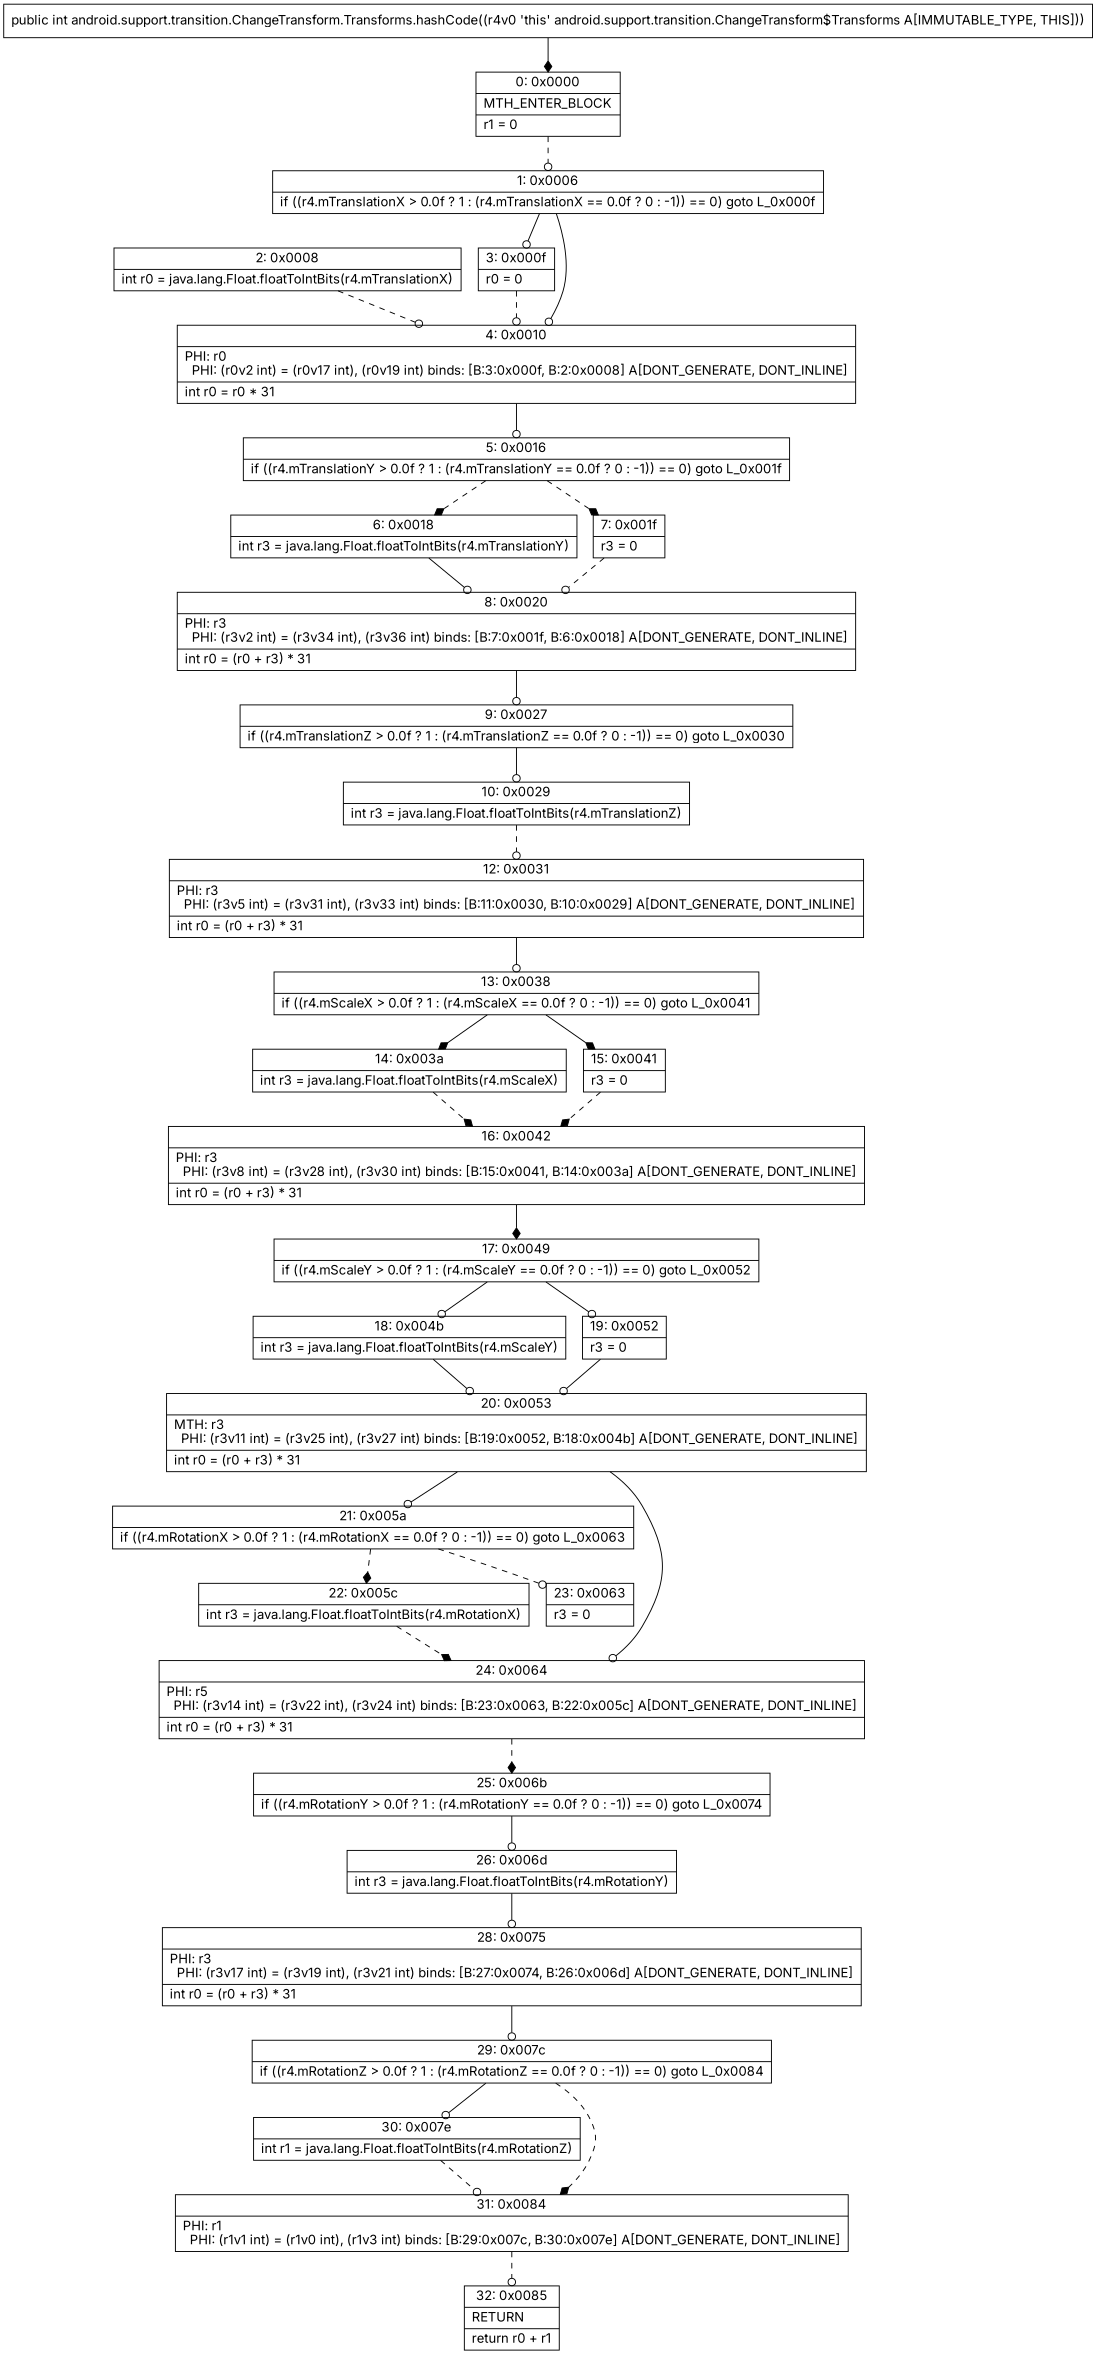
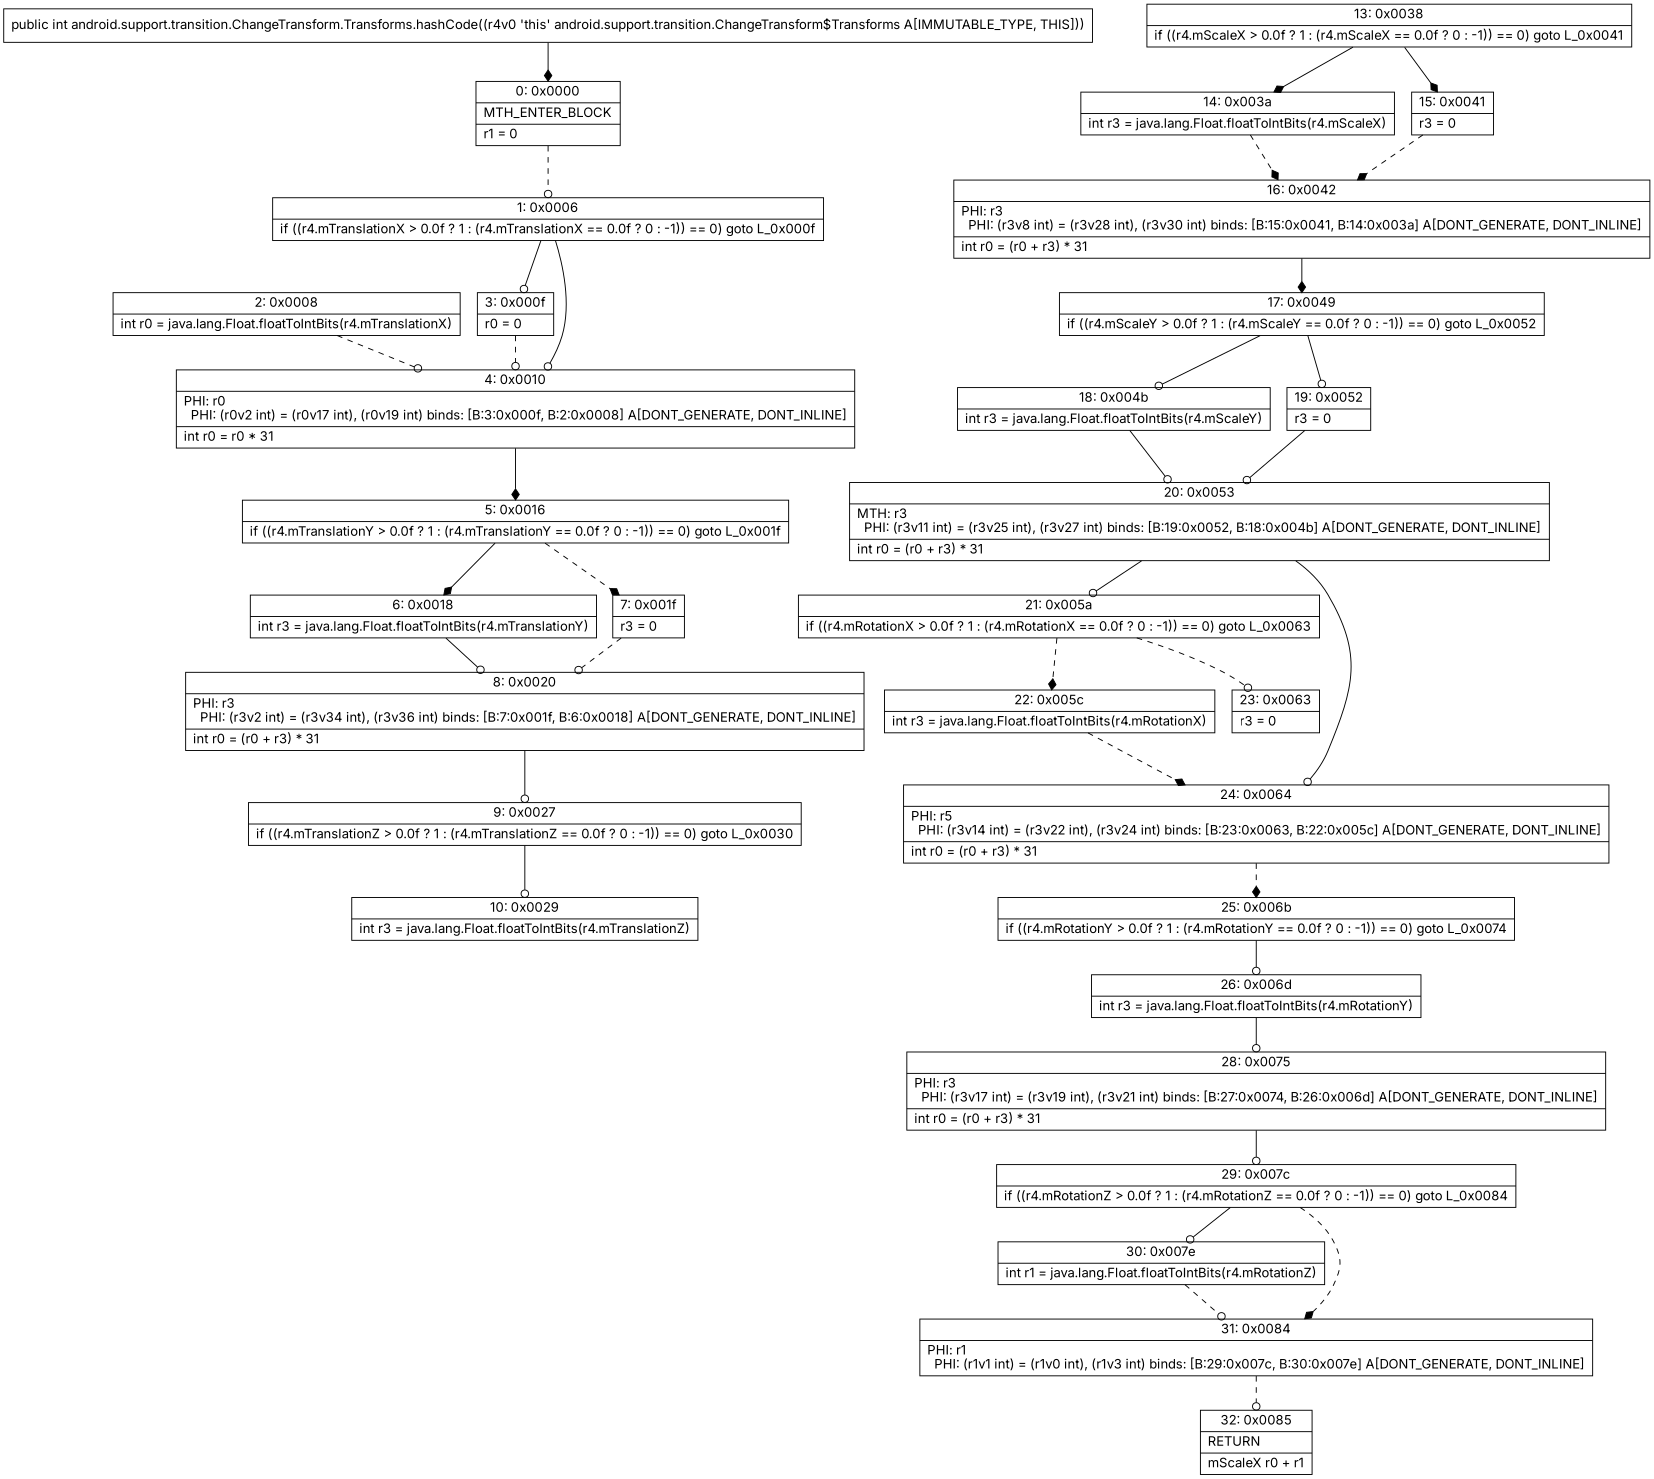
edge "4: 0x0010" -> "5: 0x0016": arrowhead odot -> diamond
edge "5: 0x0016" -> "6: 0x0018": style dashed -> solid
node "12: 0x0031": removed
node "32: 0x0085": text "return r0 + r1" -> "mScaleX r0 + r1"
